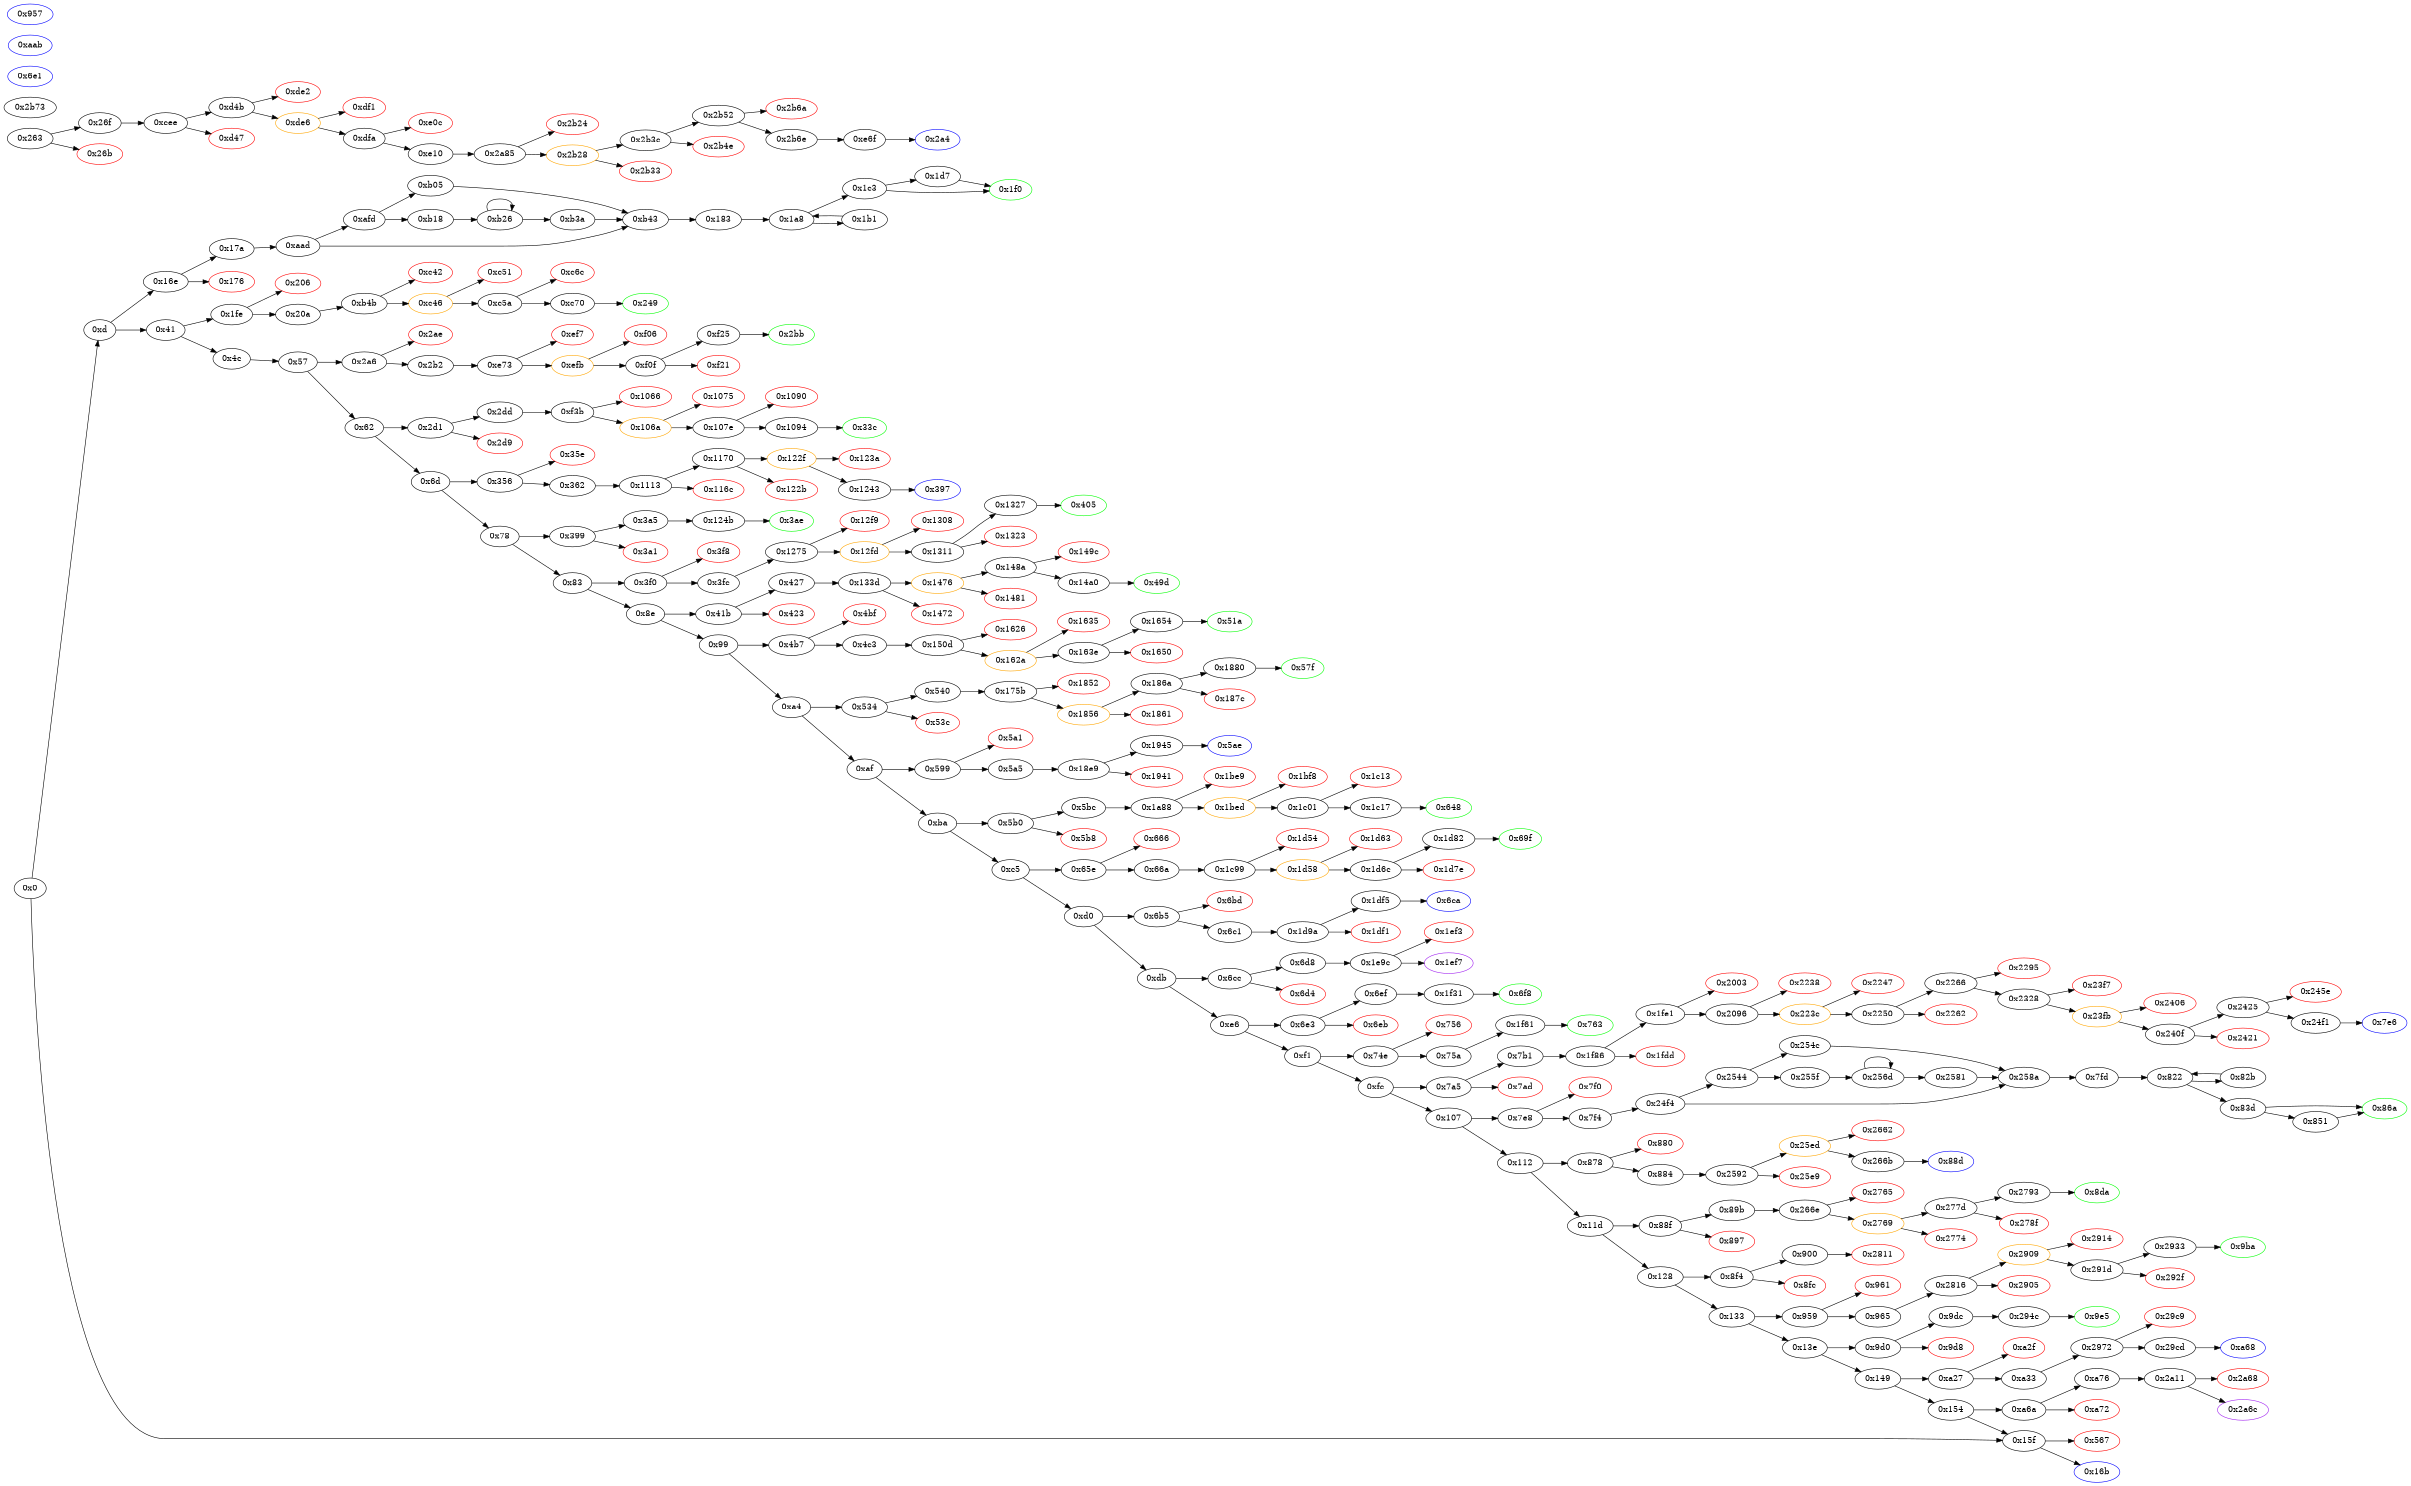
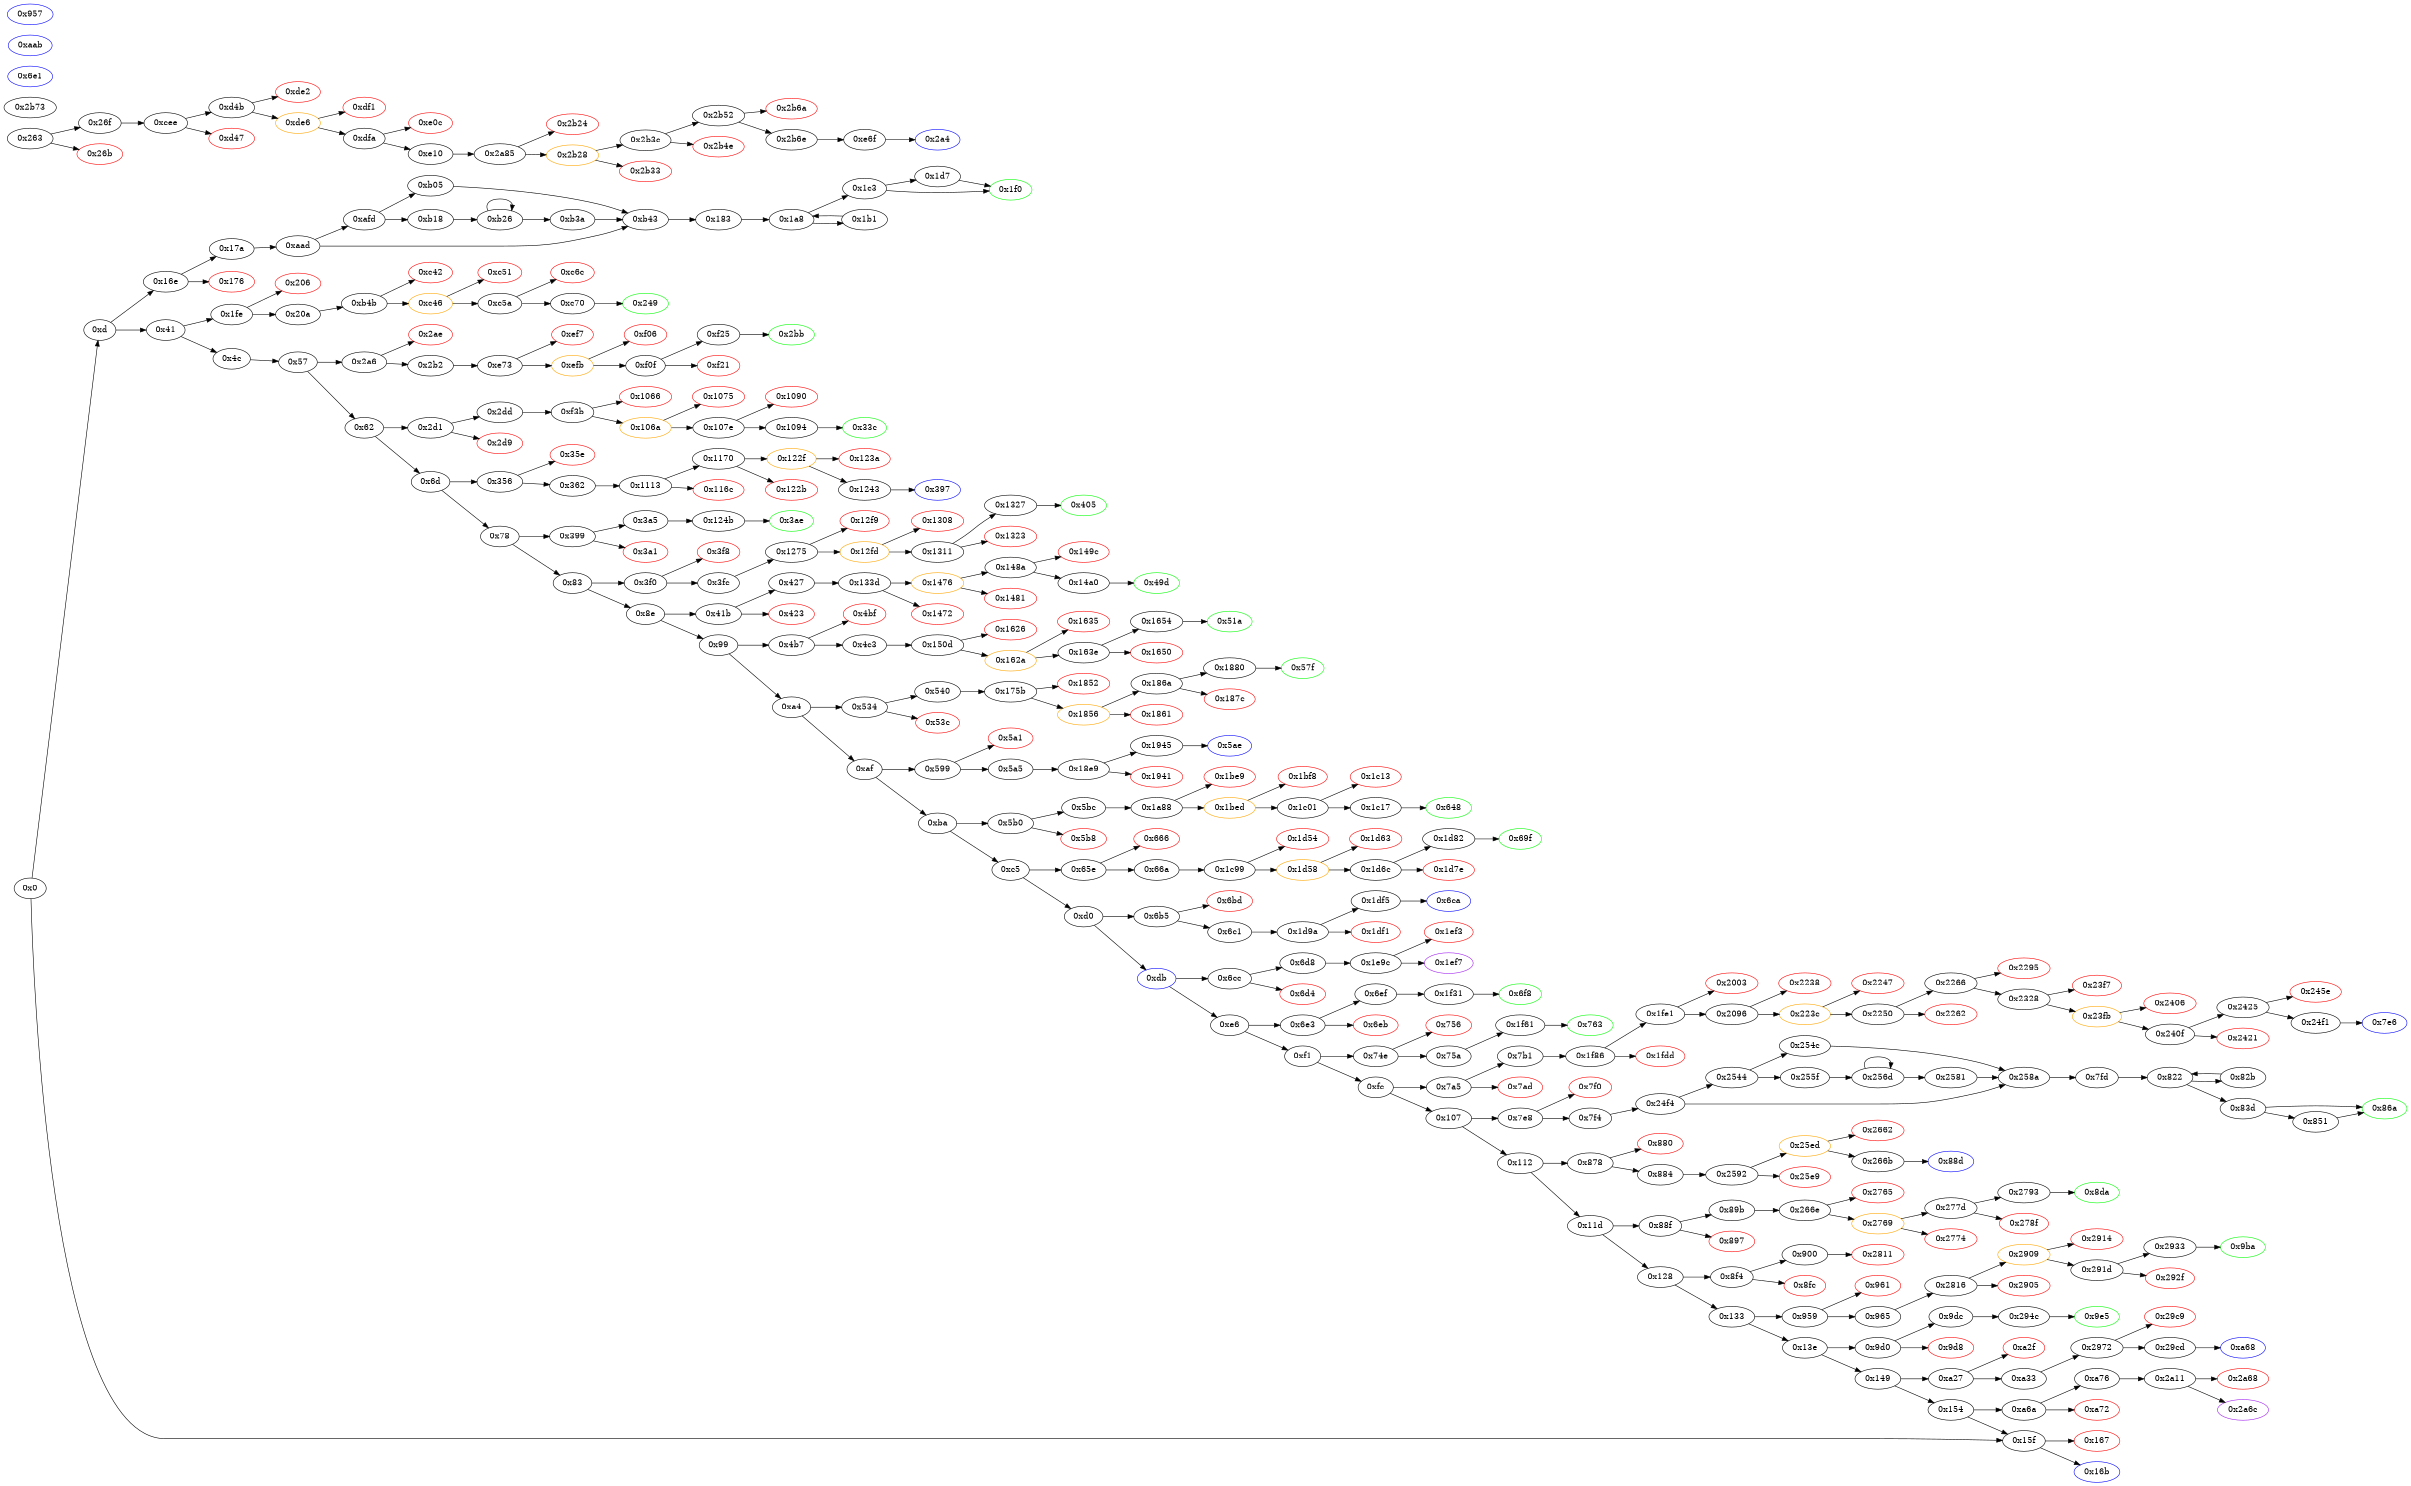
node "0xdb": color black -> blue
node "0x567": label "0x567" -> "0x167"
